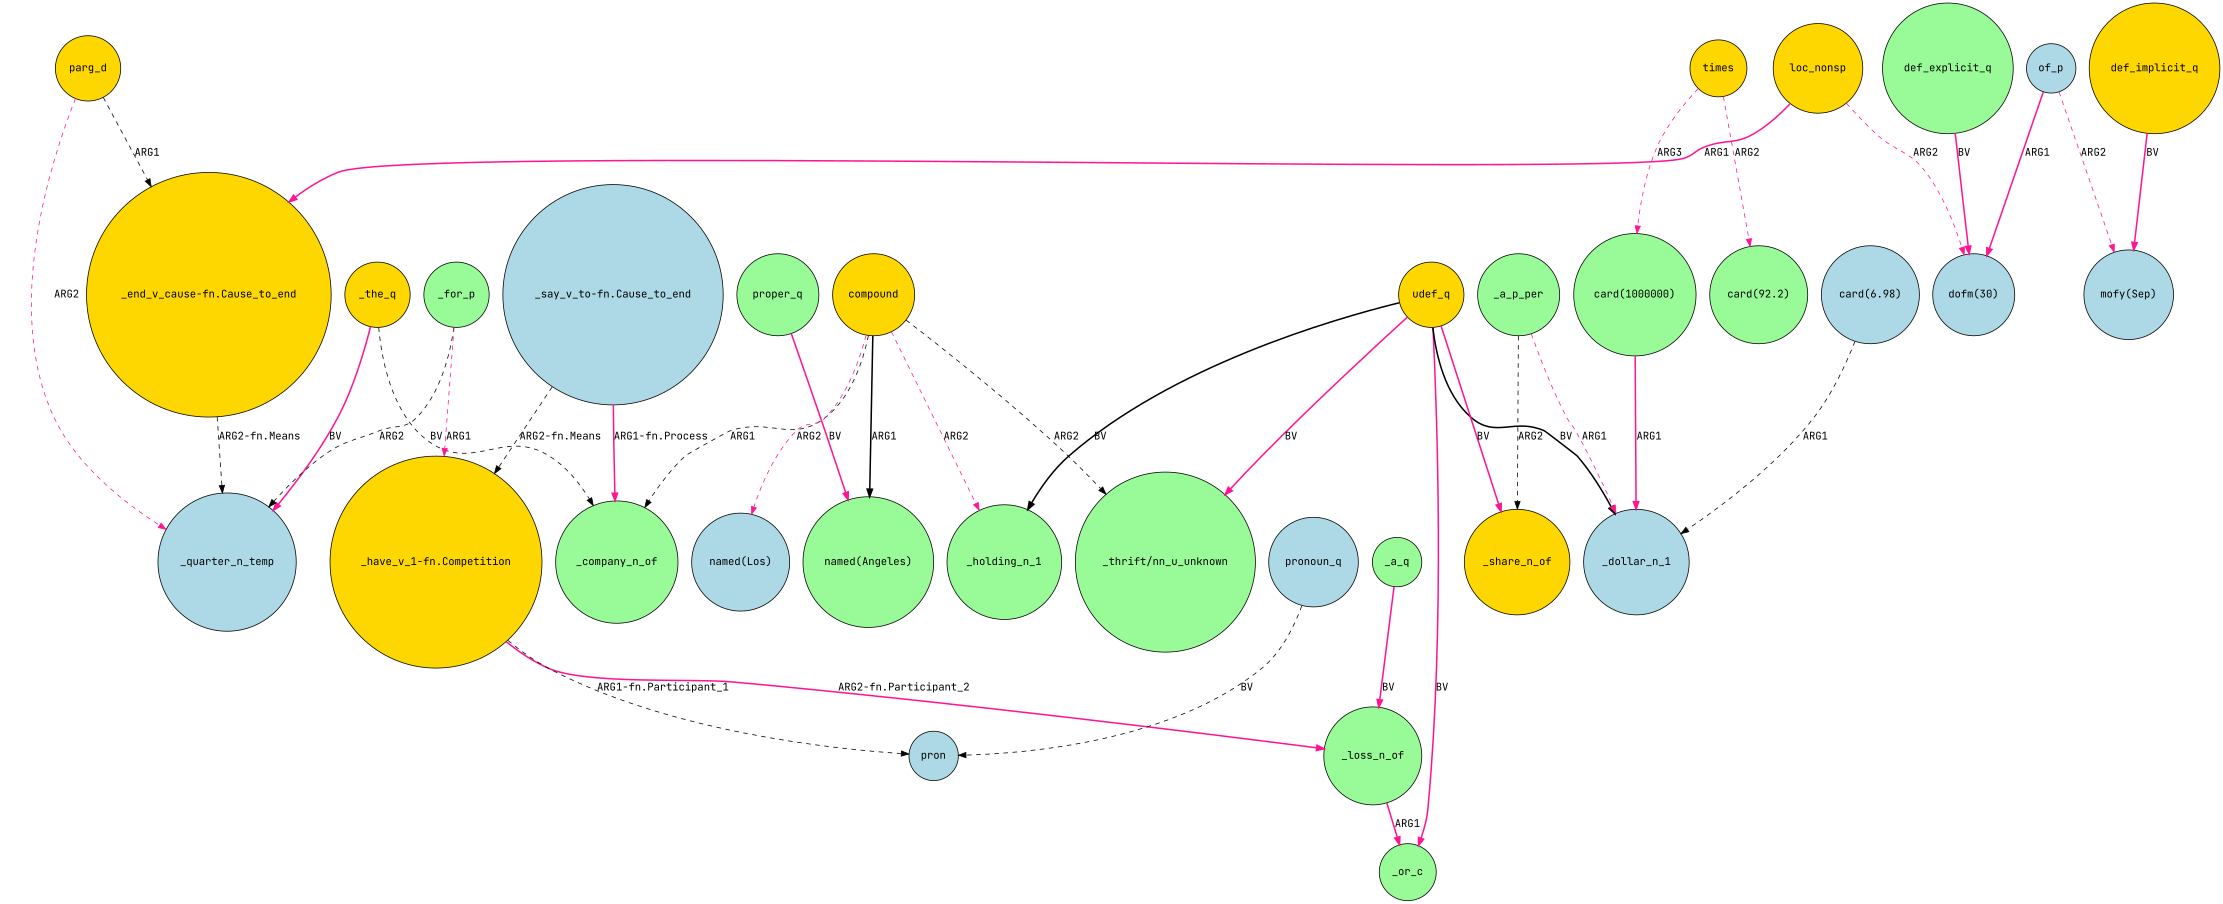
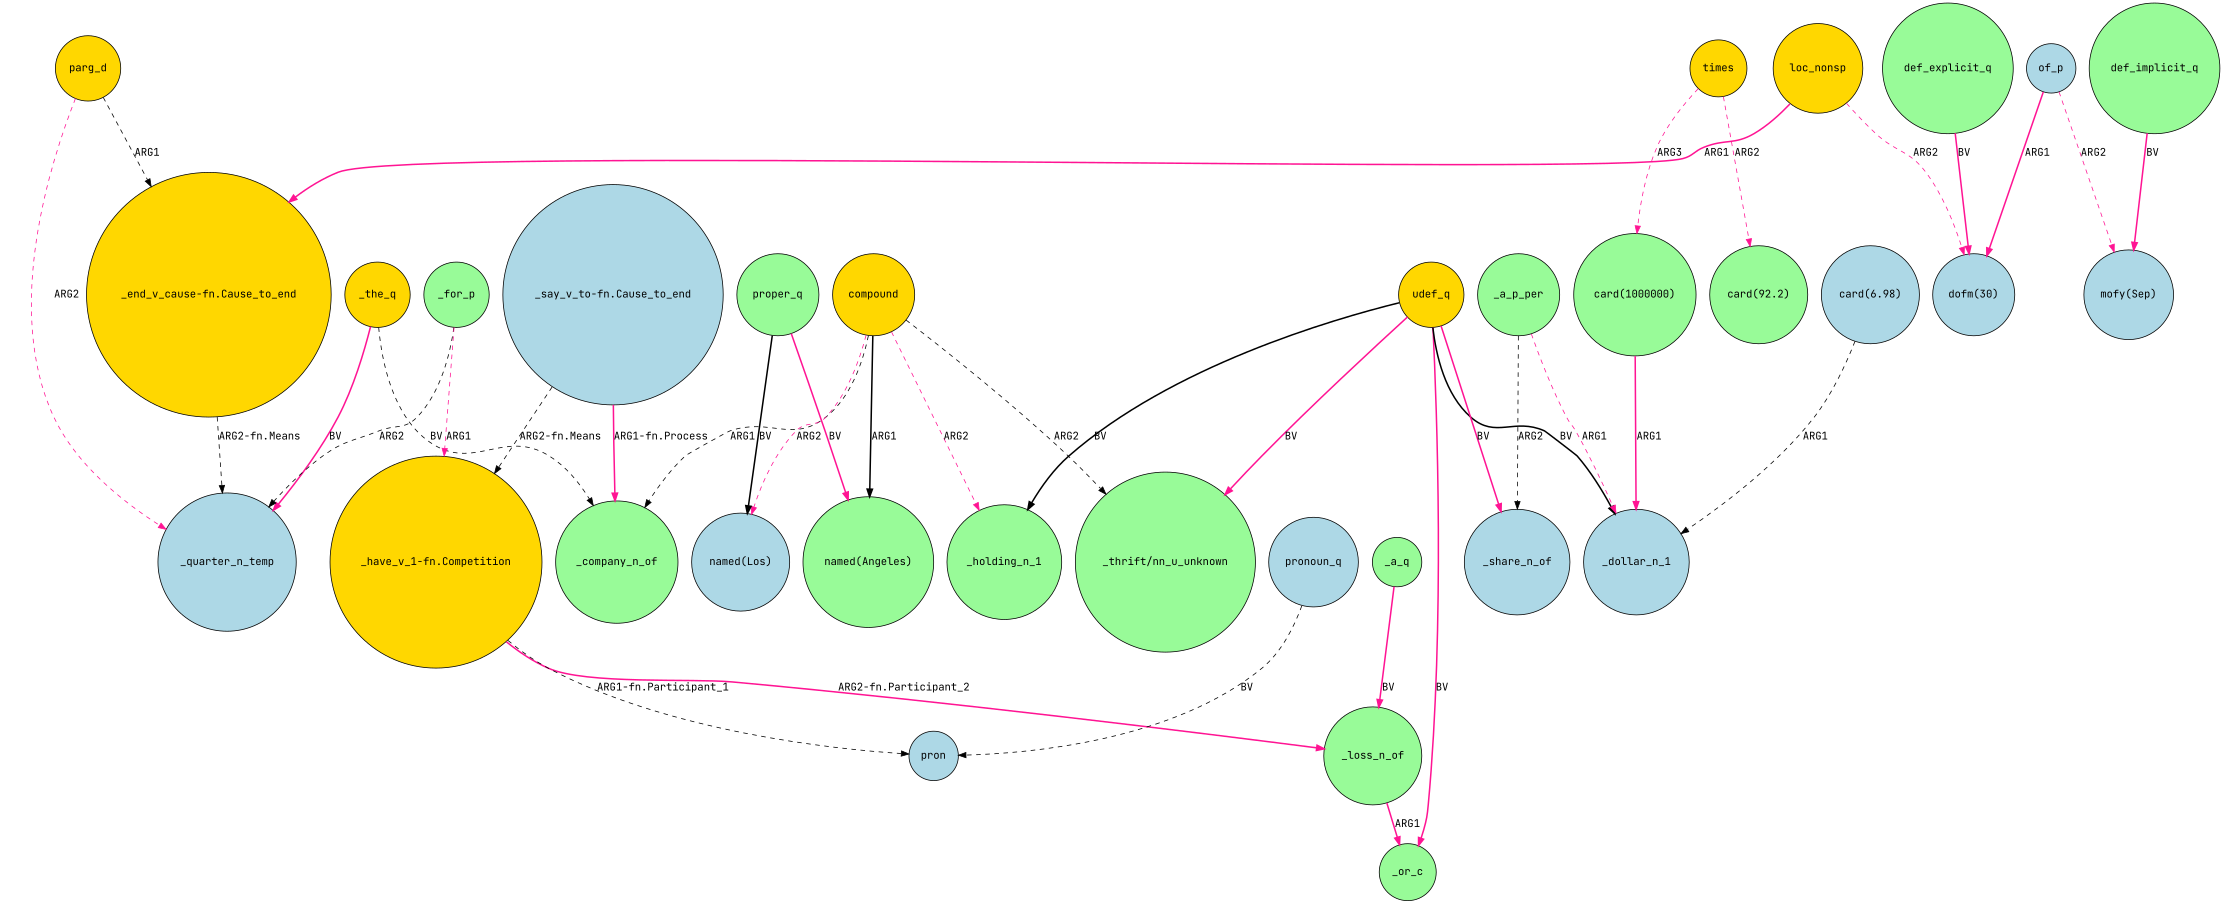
node "def_implicit_q": fillcolor gold -> palegreen
edge "proper_q" -> "named(Los)": added, label "BV"
node "_share_n_of": fillcolor gold -> lightblue
